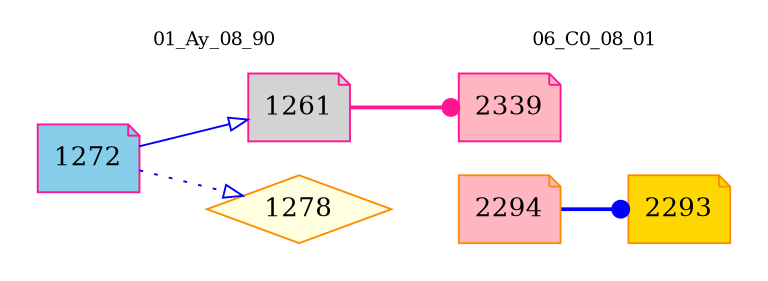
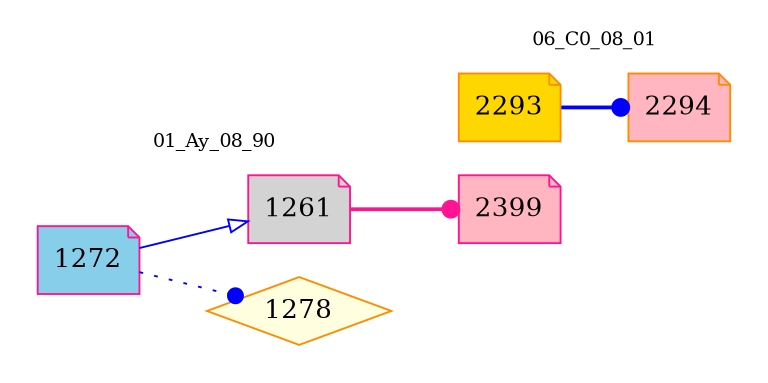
node "2339": label "2339" -> "2399"
edge "1272" -> "1278": arrowhead onormal -> dot
edge "2294" -> "2293": reversed
